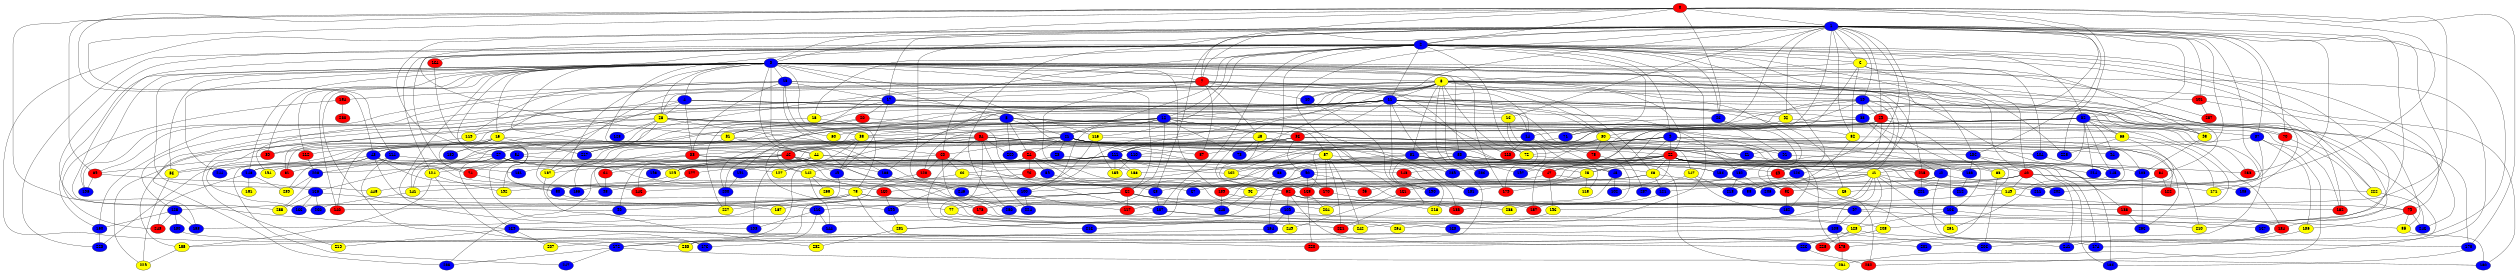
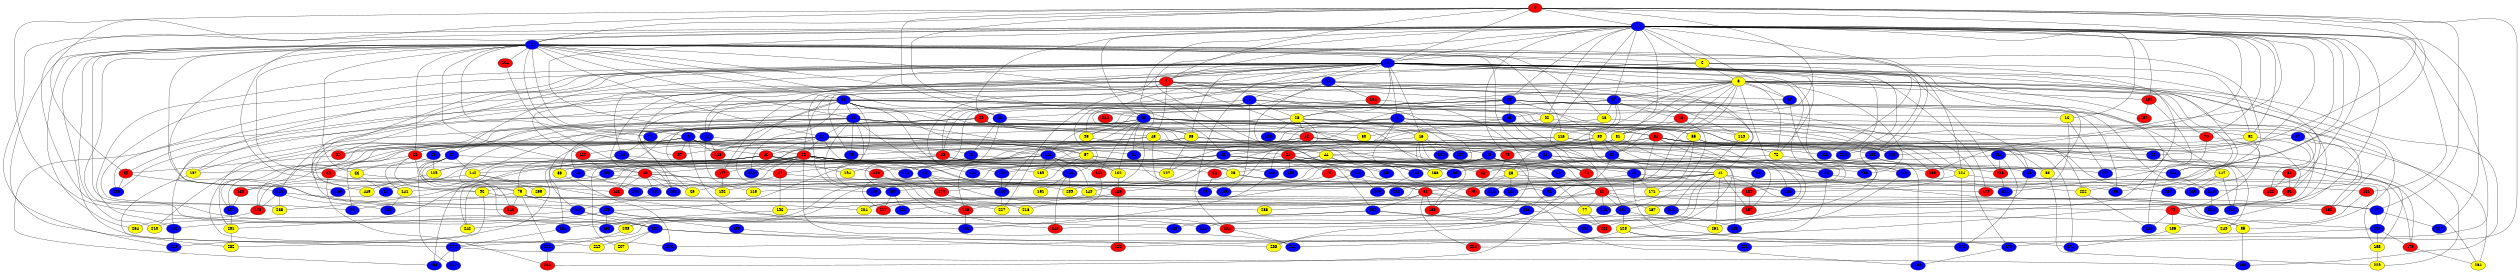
edge "28" -- "185": now "115" -- "185"
edge "96" -- "232": added
